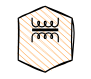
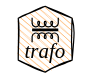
node "trafo": added
